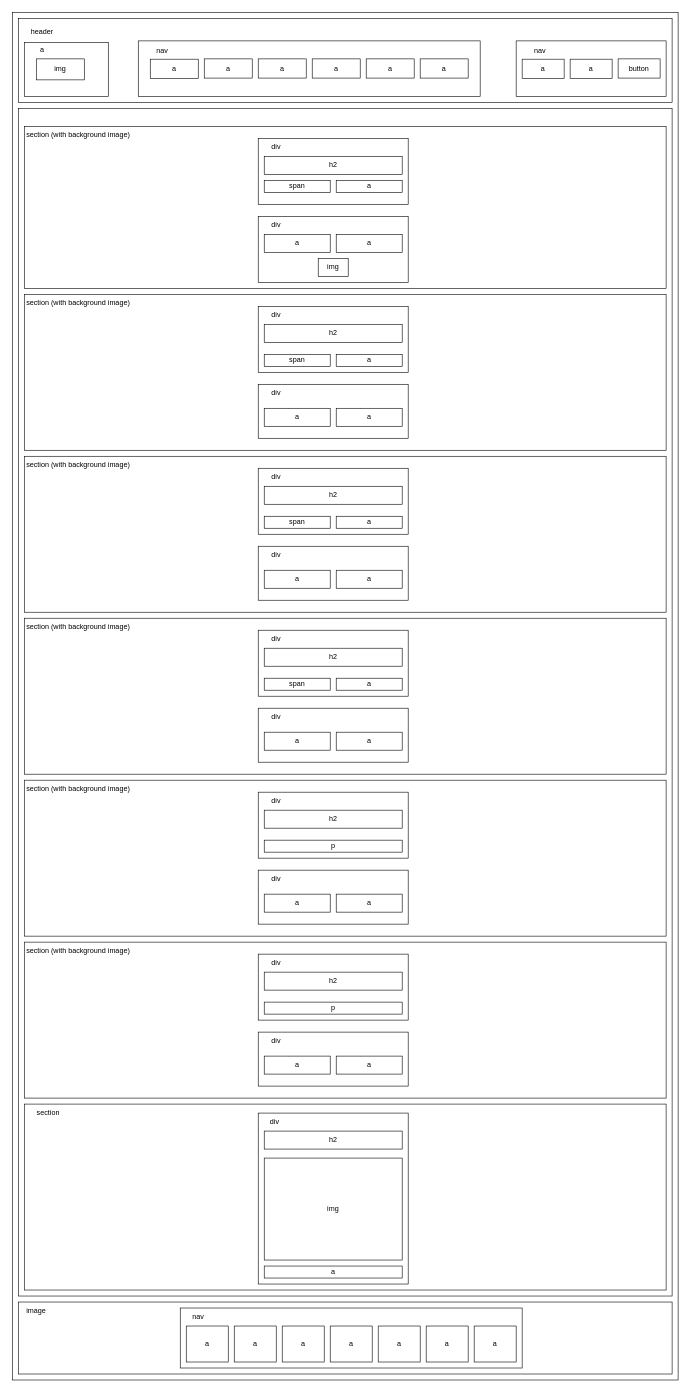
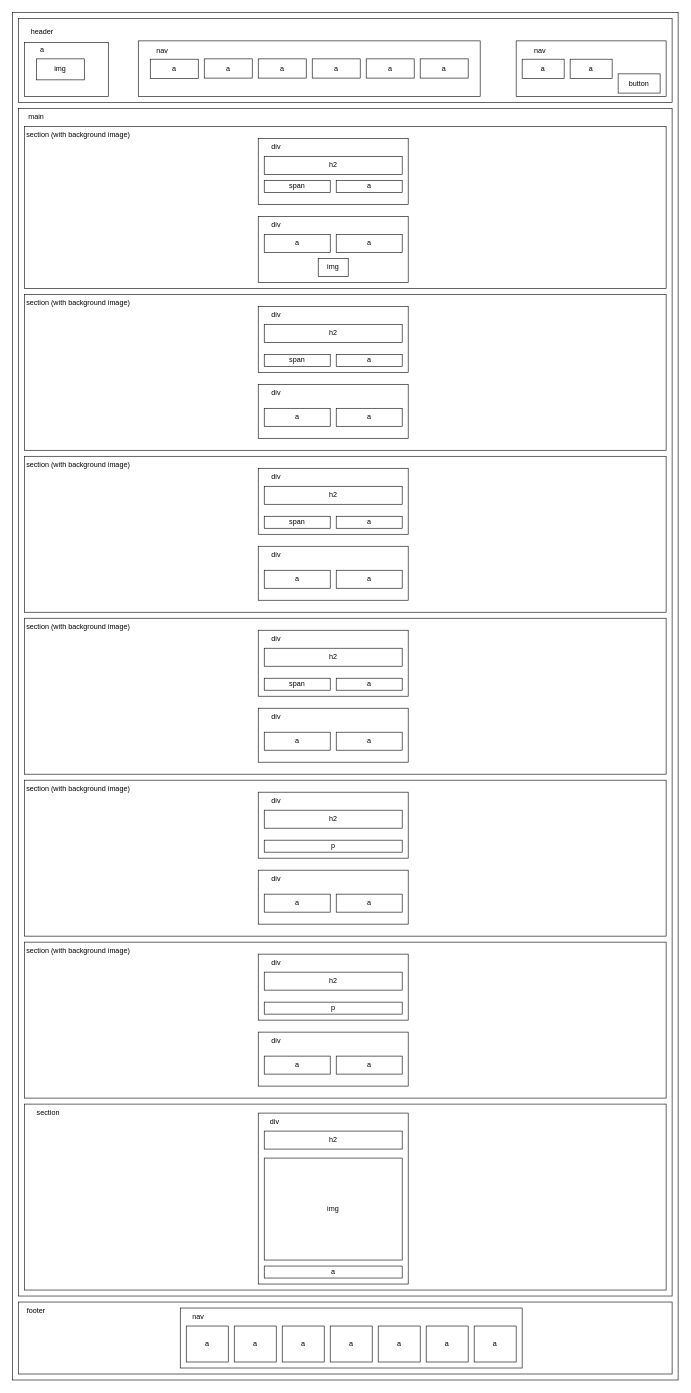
node "button": moved (639, 68) -> (639, 83)
node "main": added
node "image": label "image" -> "footer"
